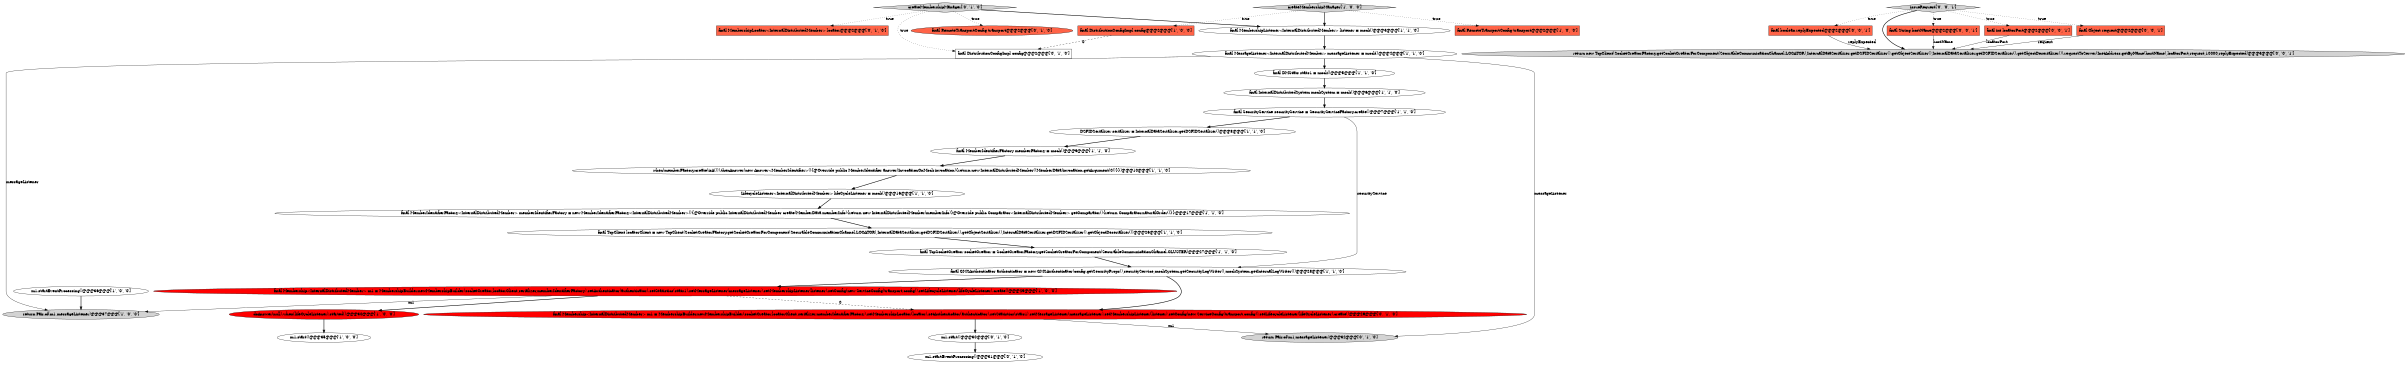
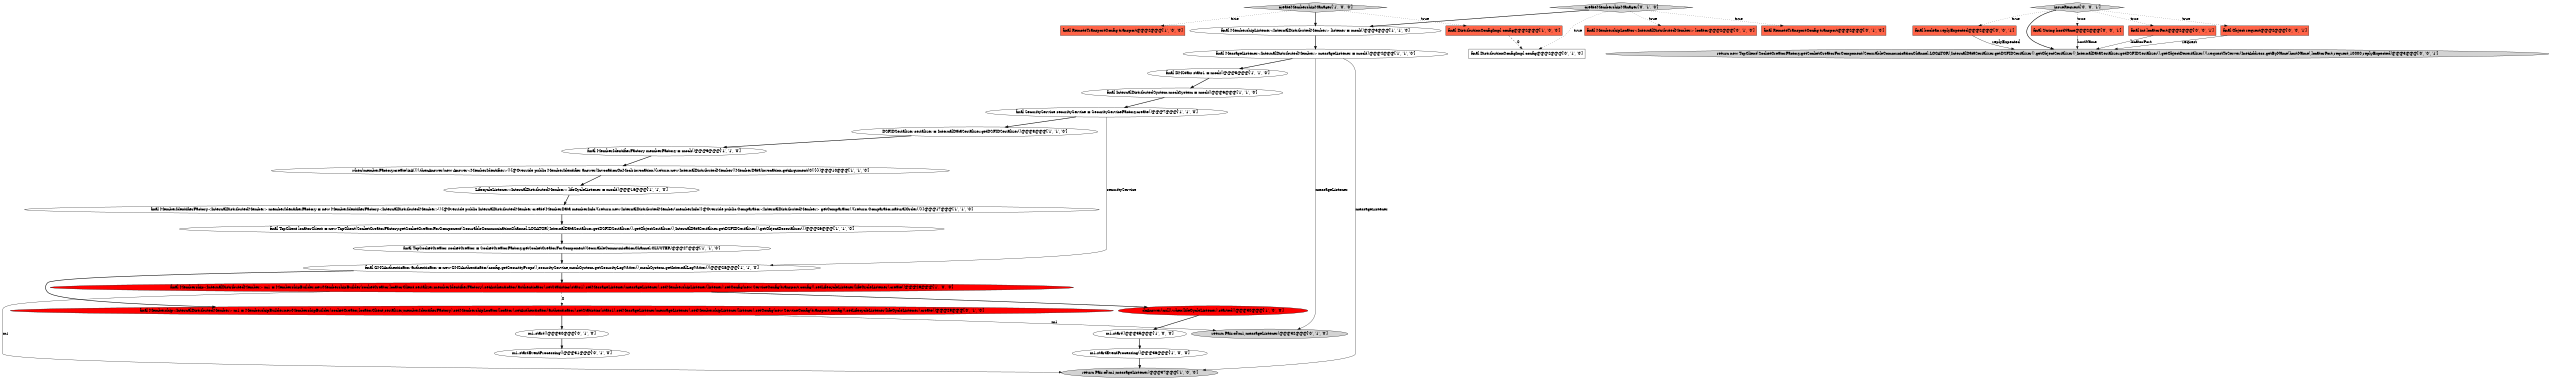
node "final RemoteTransportConfig transport@@@2@@@['0', '1', '0']": shape ellipse -> box
edge "m1.start()@@@35@@@['1', '0', '0']" -> "m1.startEventProcessing()@@@36@@@['1', '0', '0']": added
